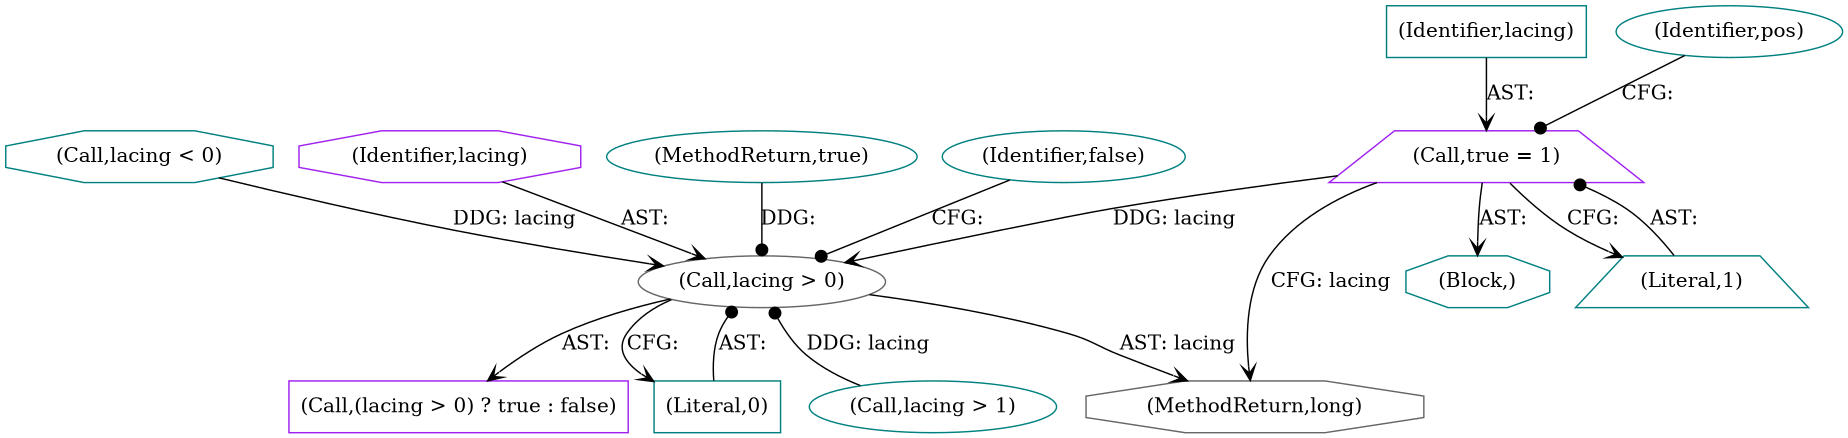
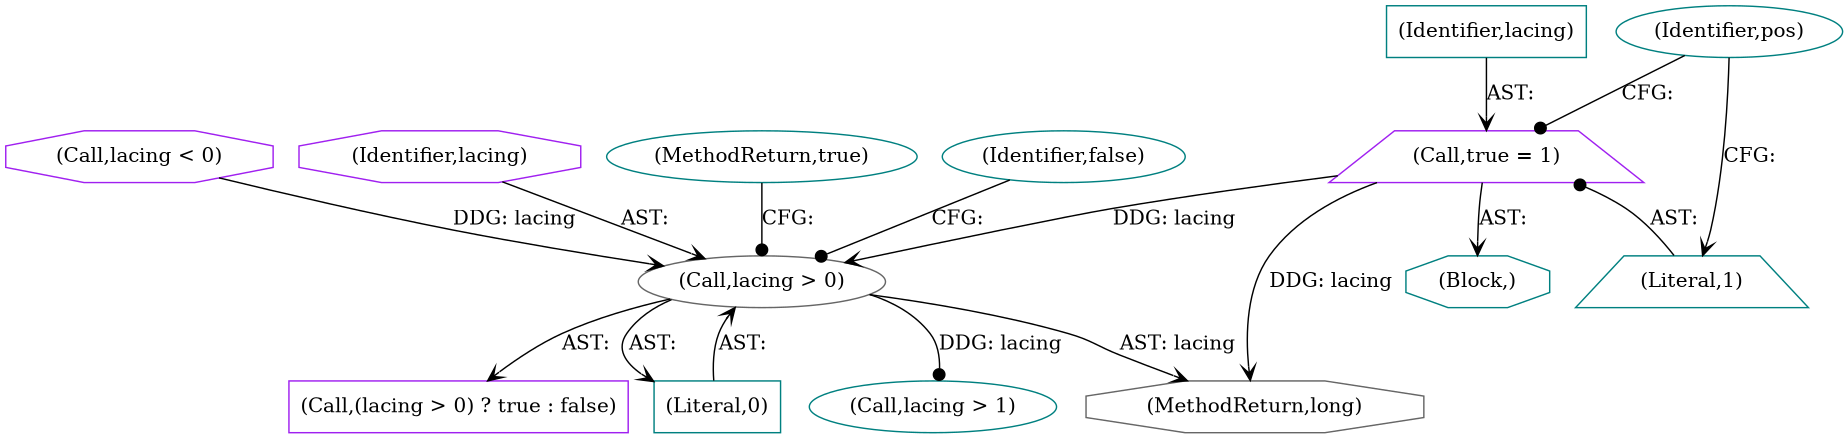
node "(Call,lacing < 0)": color teal -> purple
edge "(MethodReturn,true)" -> "(Call,lacing > 0)": label "DDG: " -> "CFG: "
edge "(Call,true = 1)" -> "(Literal,1)": now "(Identifier,pos)" -> "(Literal,1)"
edge "(Call,true = 1)" -> "(MethodReturn,long)": label "CFG: lacing" -> "DDG: lacing"
edge "(Call,lacing > 0)" -> "(Literal,0)": label "CFG: " -> "AST: "
edge "(Literal,0)" -> "(Call,lacing > 0)": arrowhead dot -> vee
edge "(Call,lacing > 1)" -> "(Call,lacing > 0)": reversed
